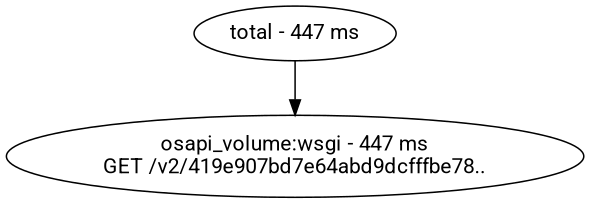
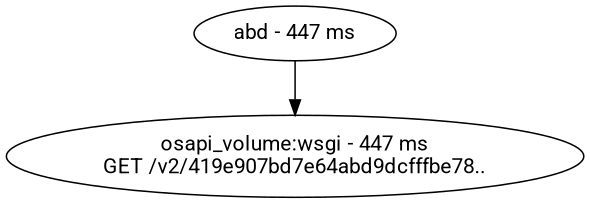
node "total - 447 ms": label "total - 447 ms" -> "abd - 447 ms"
